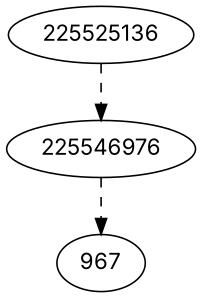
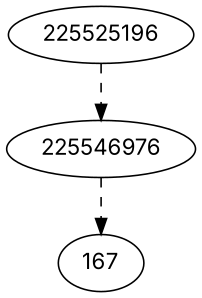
node "225525136": label "225525136" -> "225525196"
node "967": label "967" -> "167"
